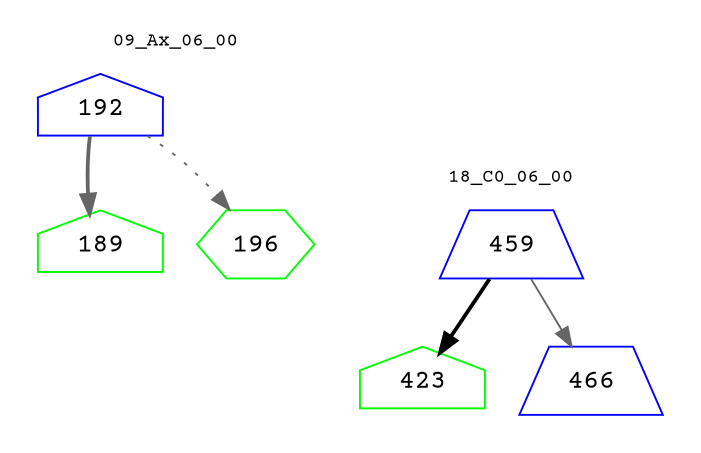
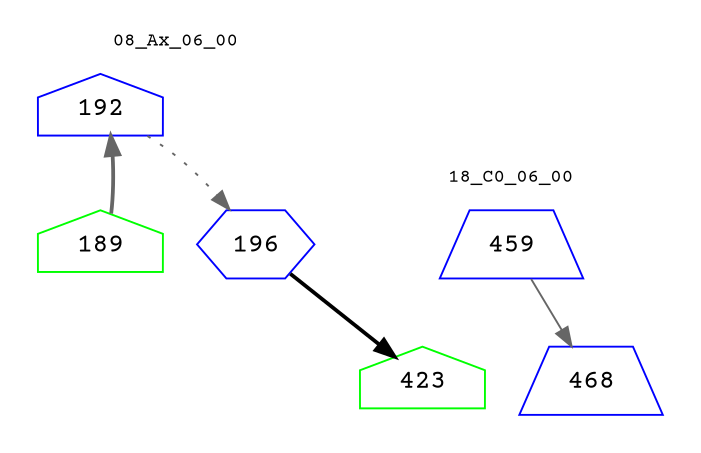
cluster "09_Ax_06_00": label "09_Ax_06_00" -> "08_Ax_06_00"
edge "192" -> "189": reversed
node "196": color green -> blue
edge "459" -> "423": now "196" -> "423"
node "466": label "466" -> "468"
